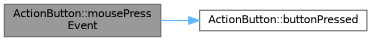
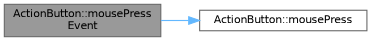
node "ActionButton::buttonPressed": label "ActionButton::buttonPressed" -> "ActionButton::mousePress"
